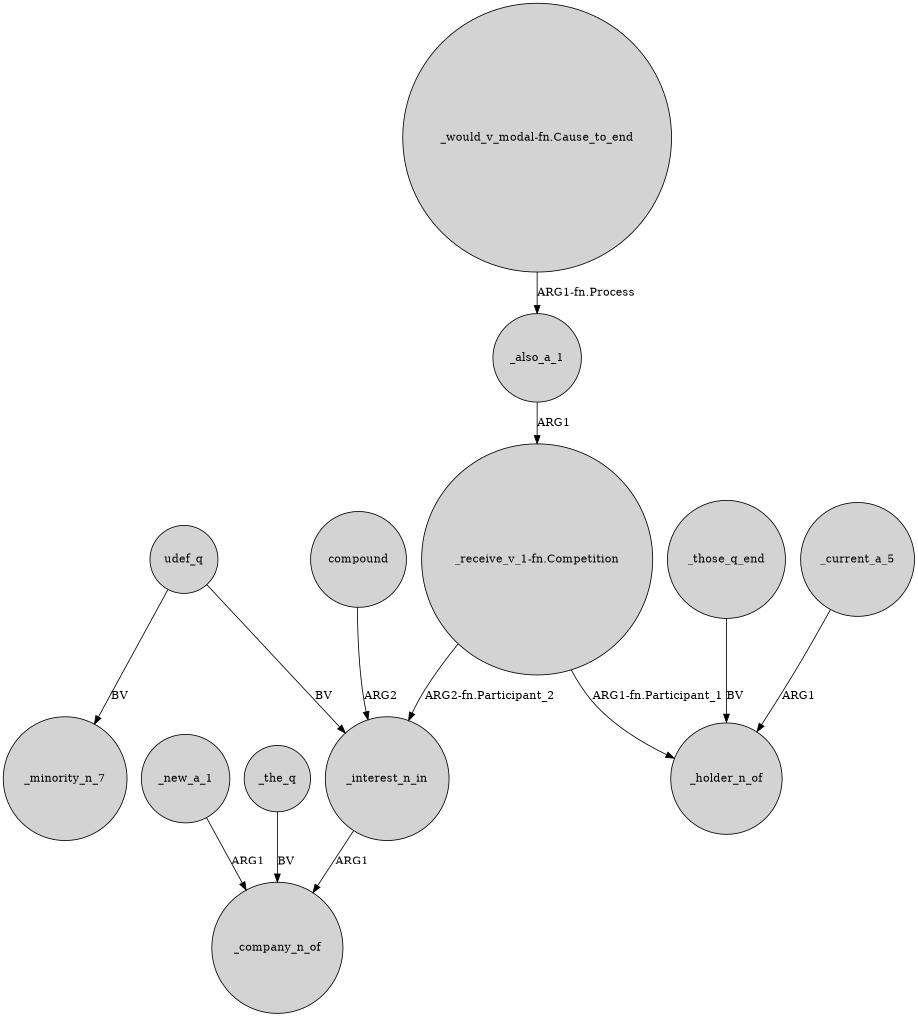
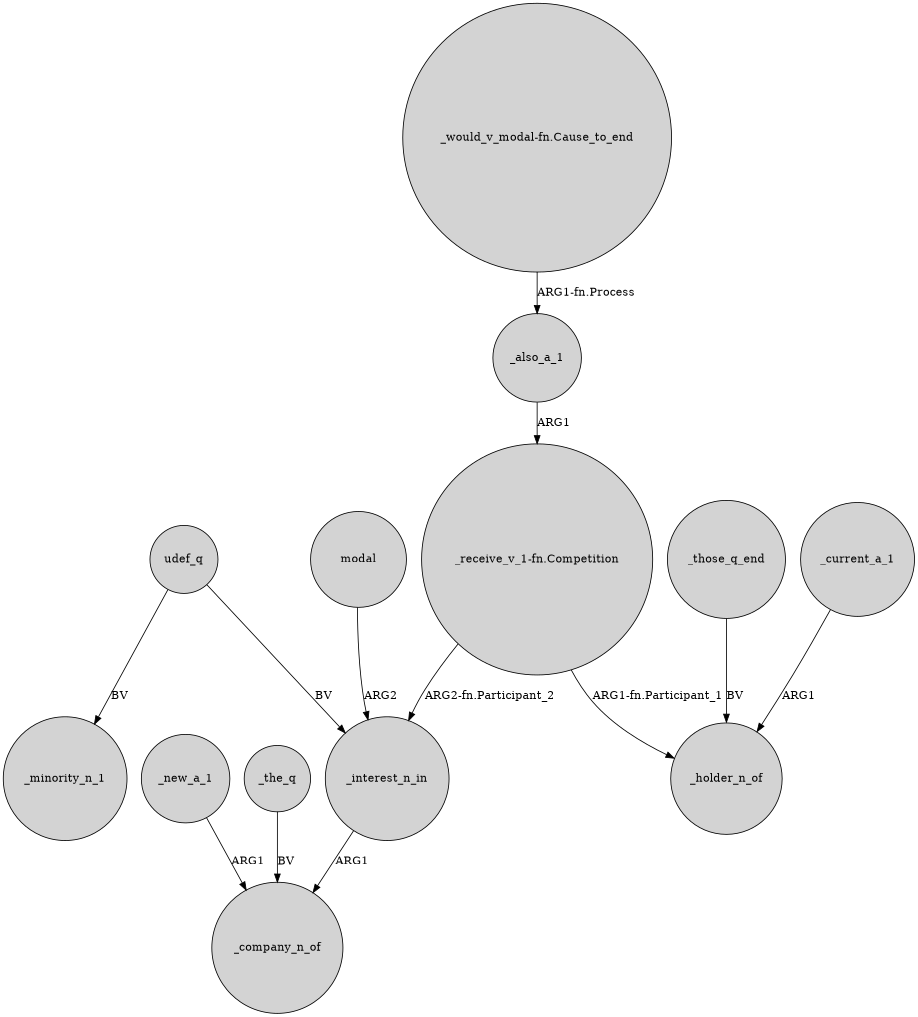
node "compound": label "compound" -> "modal"
node "_current_a_5": label "_current_a_5" -> "_current_a_1"
node "_minority_n_7": label "_minority_n_7" -> "_minority_n_1"
